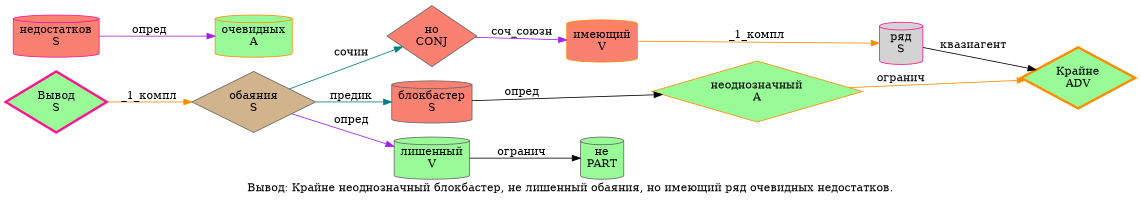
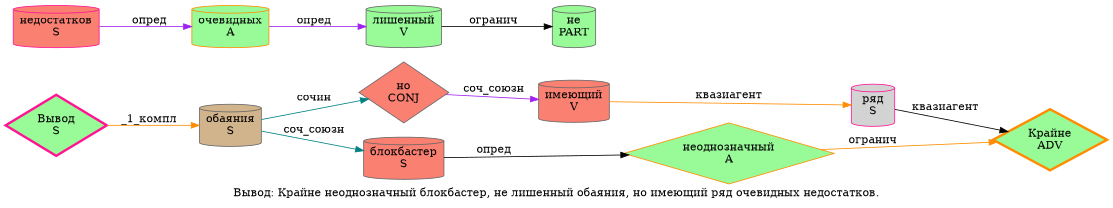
edge "имеющий V" -> "ряд S": label "_1_компл" -> "квазиагент"
node "имеющий V": color darkorange -> gray40
edge "обаяния S" -> "блокбастер S": label "предик" -> "соч_союзн"
node "обаяния S": shape diamond -> cylinder
edge "обаяния S" -> "лишенный V": now "очевидных A" -> "лишенный V"
